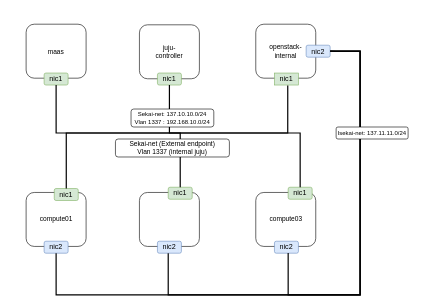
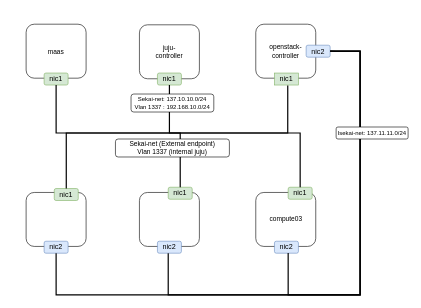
node "openstack-internal": label "openstack-internal" -> "openstack-controller"
node "Sekai-net: 137.10.10.0/24 Vlan 1337 : 192.168.10.0/24": moved (173, 118) -> (173, 103)
node "compute01": removed
